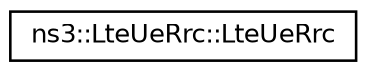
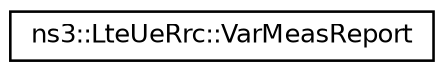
node "ns3::LteUeRrc::LteUeRrc": label "ns3::LteUeRrc::LteUeRrc" -> "ns3::LteUeRrc::VarMeasReport"
